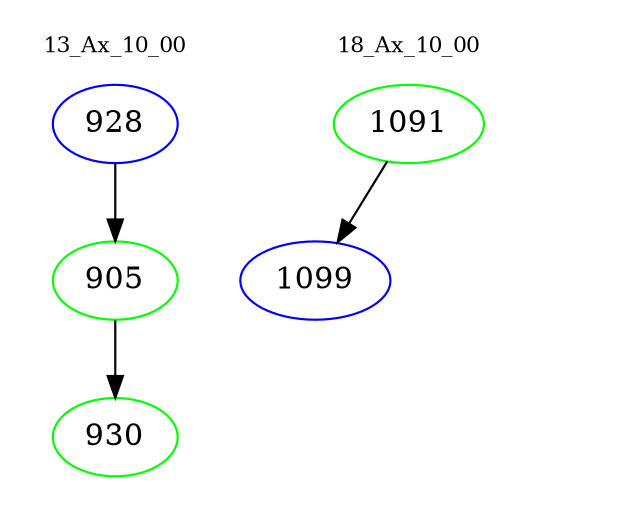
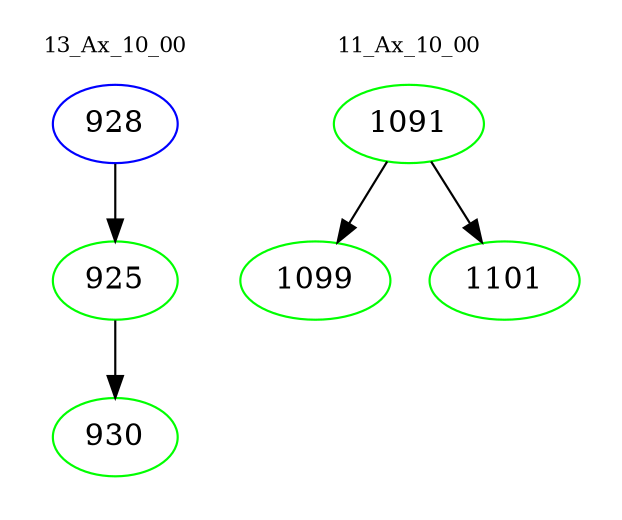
cluster "18_Ax_10_00": label "18_Ax_10_00" -> "11_Ax_10_00"
node "905": label "905" -> "925"
node "1099": color blue -> green
node "1101": added
